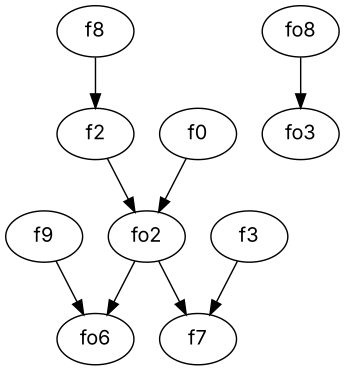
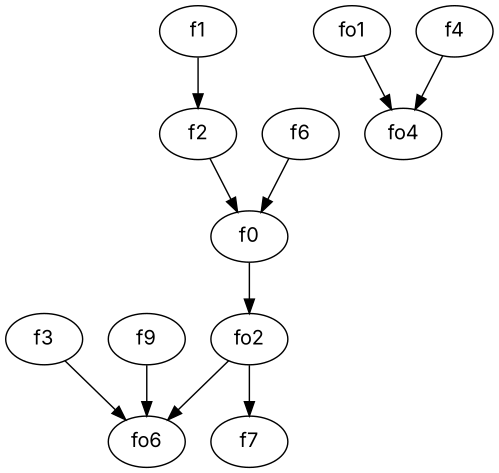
node "f8": label "f8" -> "f1"
node "fo8": label "fo8" -> "fo1"
node "f4": added
node "fo3": label "fo3" -> "fo4"
node "f6": added
edge "f2" -> "fo2": now "f2" -> "f0"
edge "f3" -> "f7": now "f3" -> "fo6"
